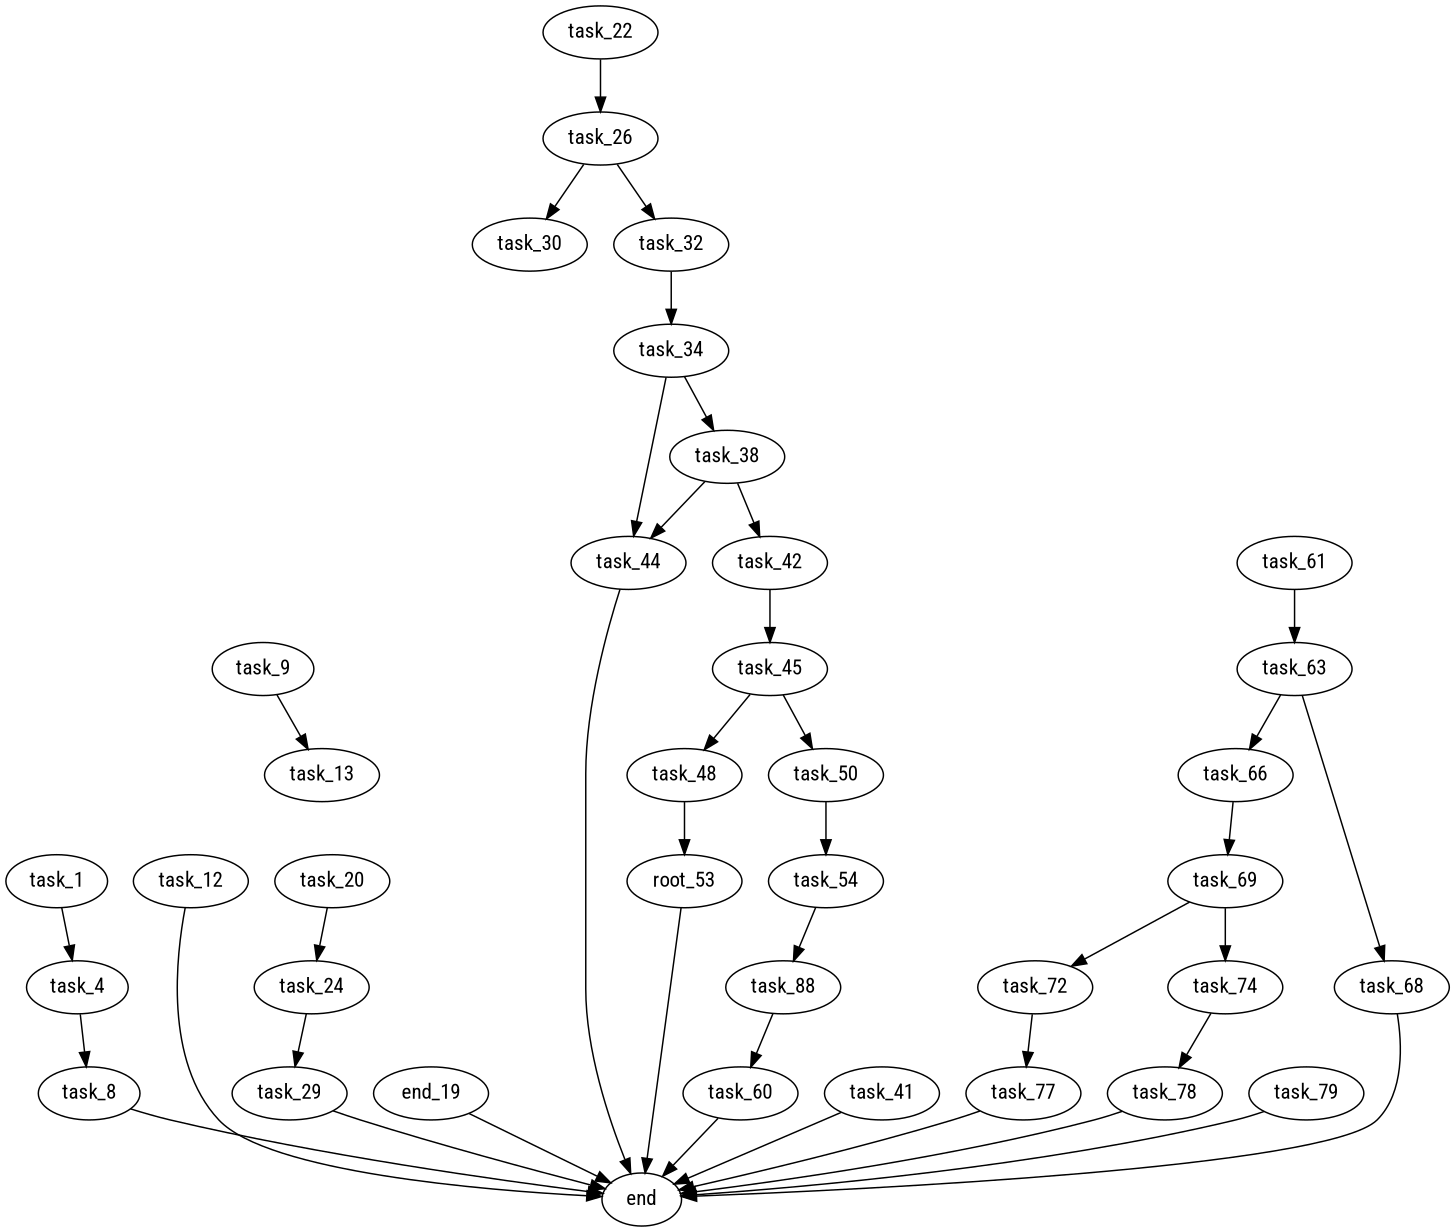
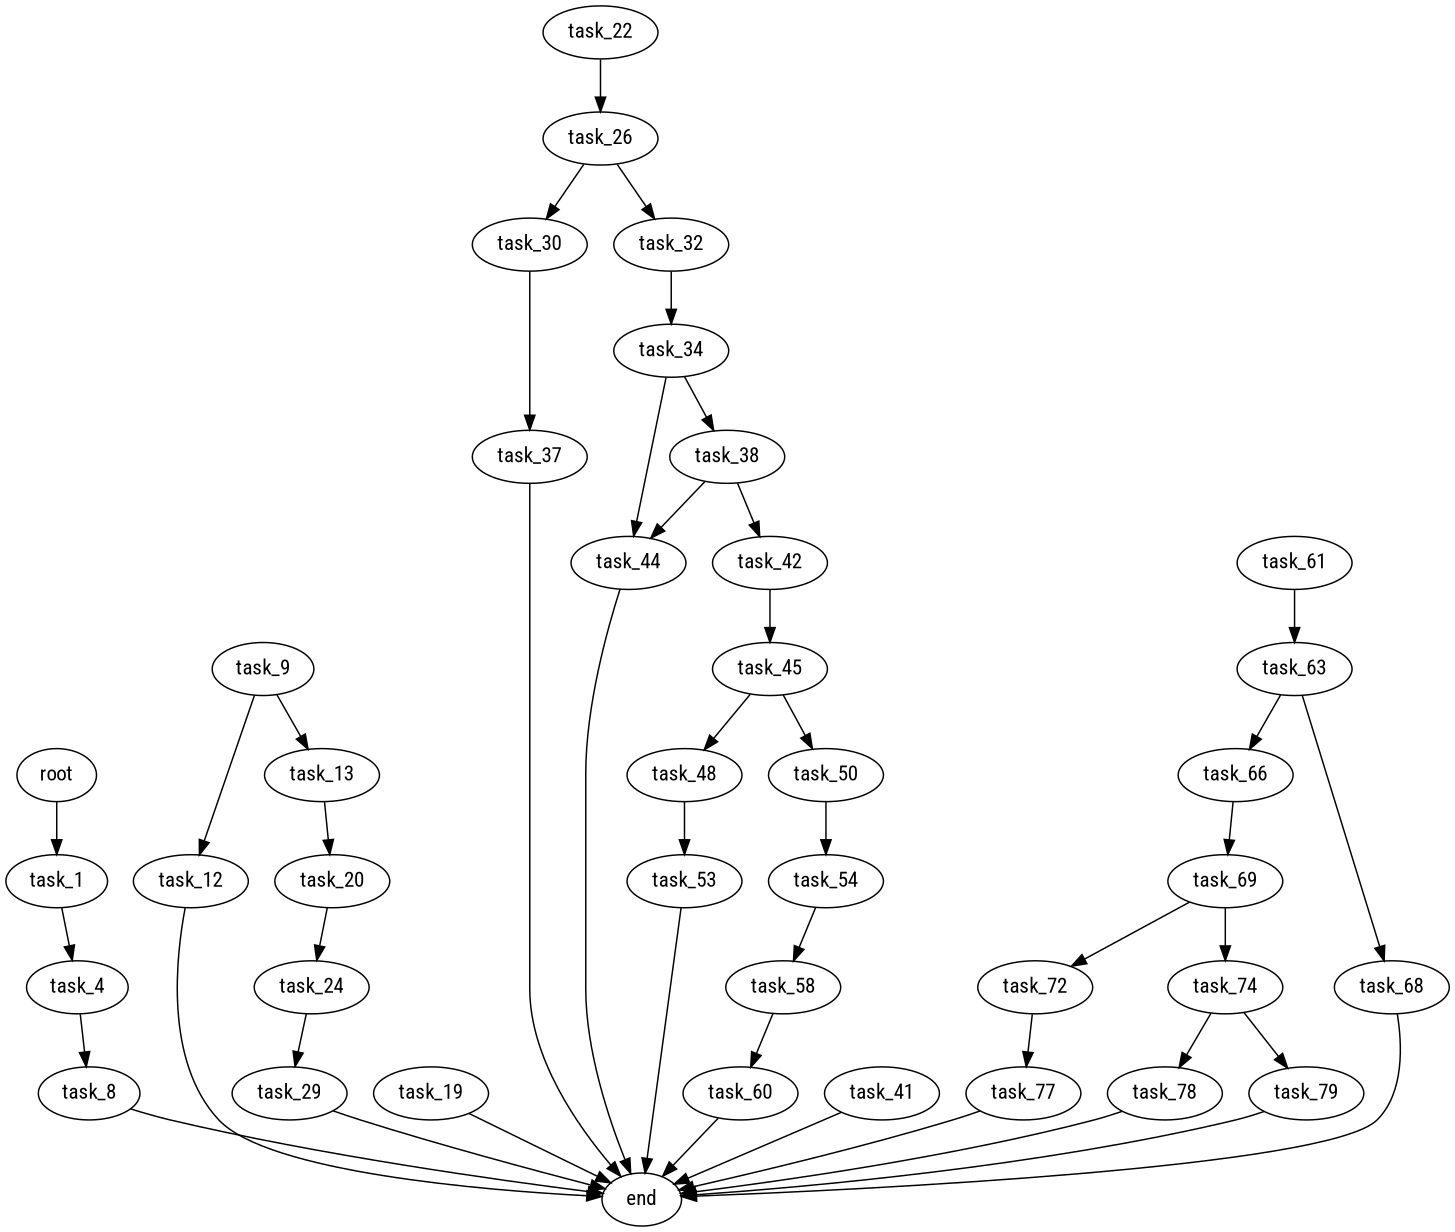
node "task_37": added
edge "task_9" -> "task_12": added
node "root": added
edge "task_13" -> "task_20": added
node "root_53": label "root_53" -> "task_53"
node "task_88": label "task_88" -> "task_58"
edge "task_74" -> "task_79": added
node "end_19": label "end_19" -> "task_19"
